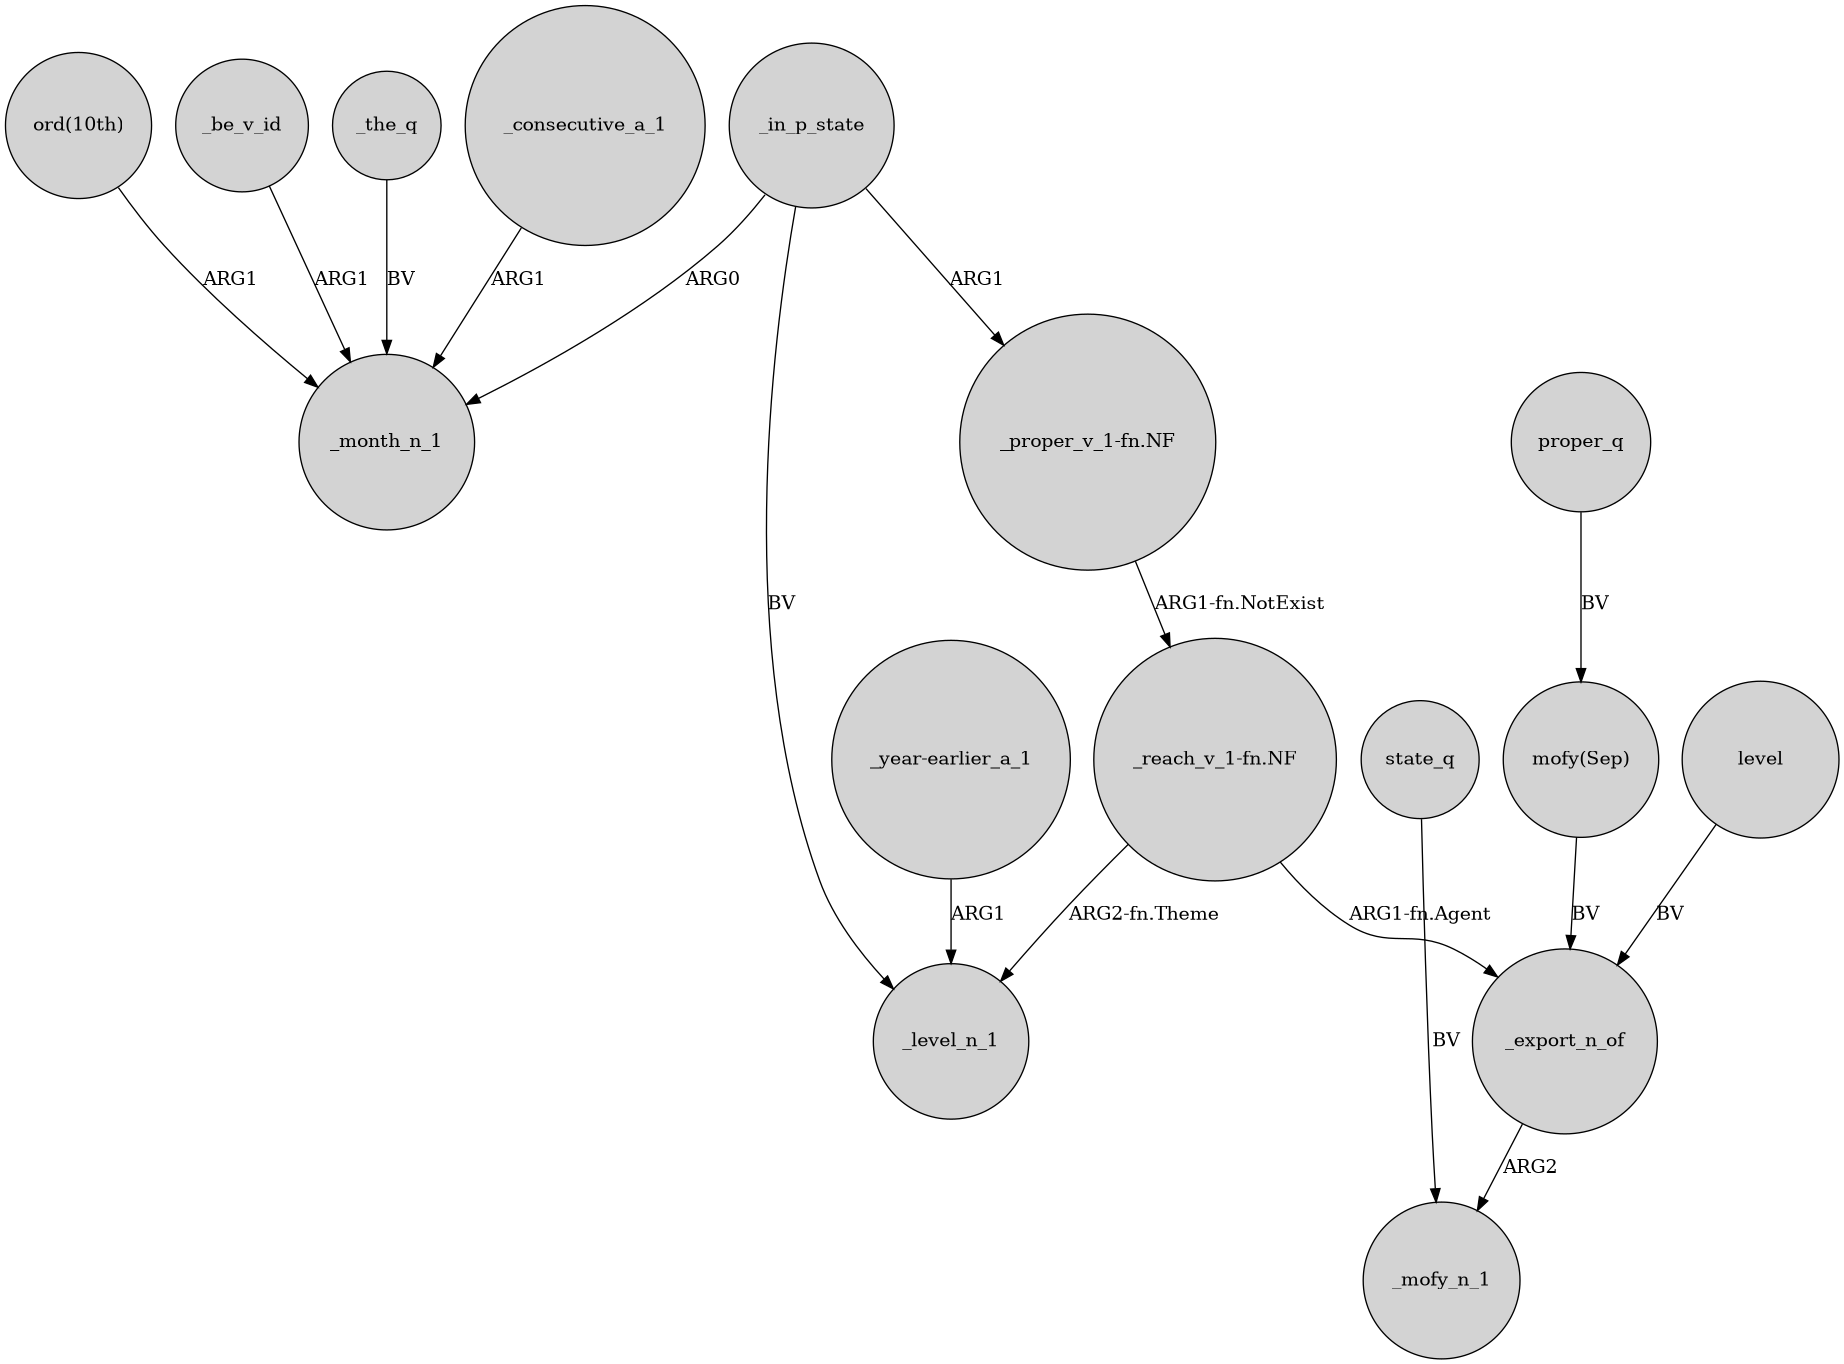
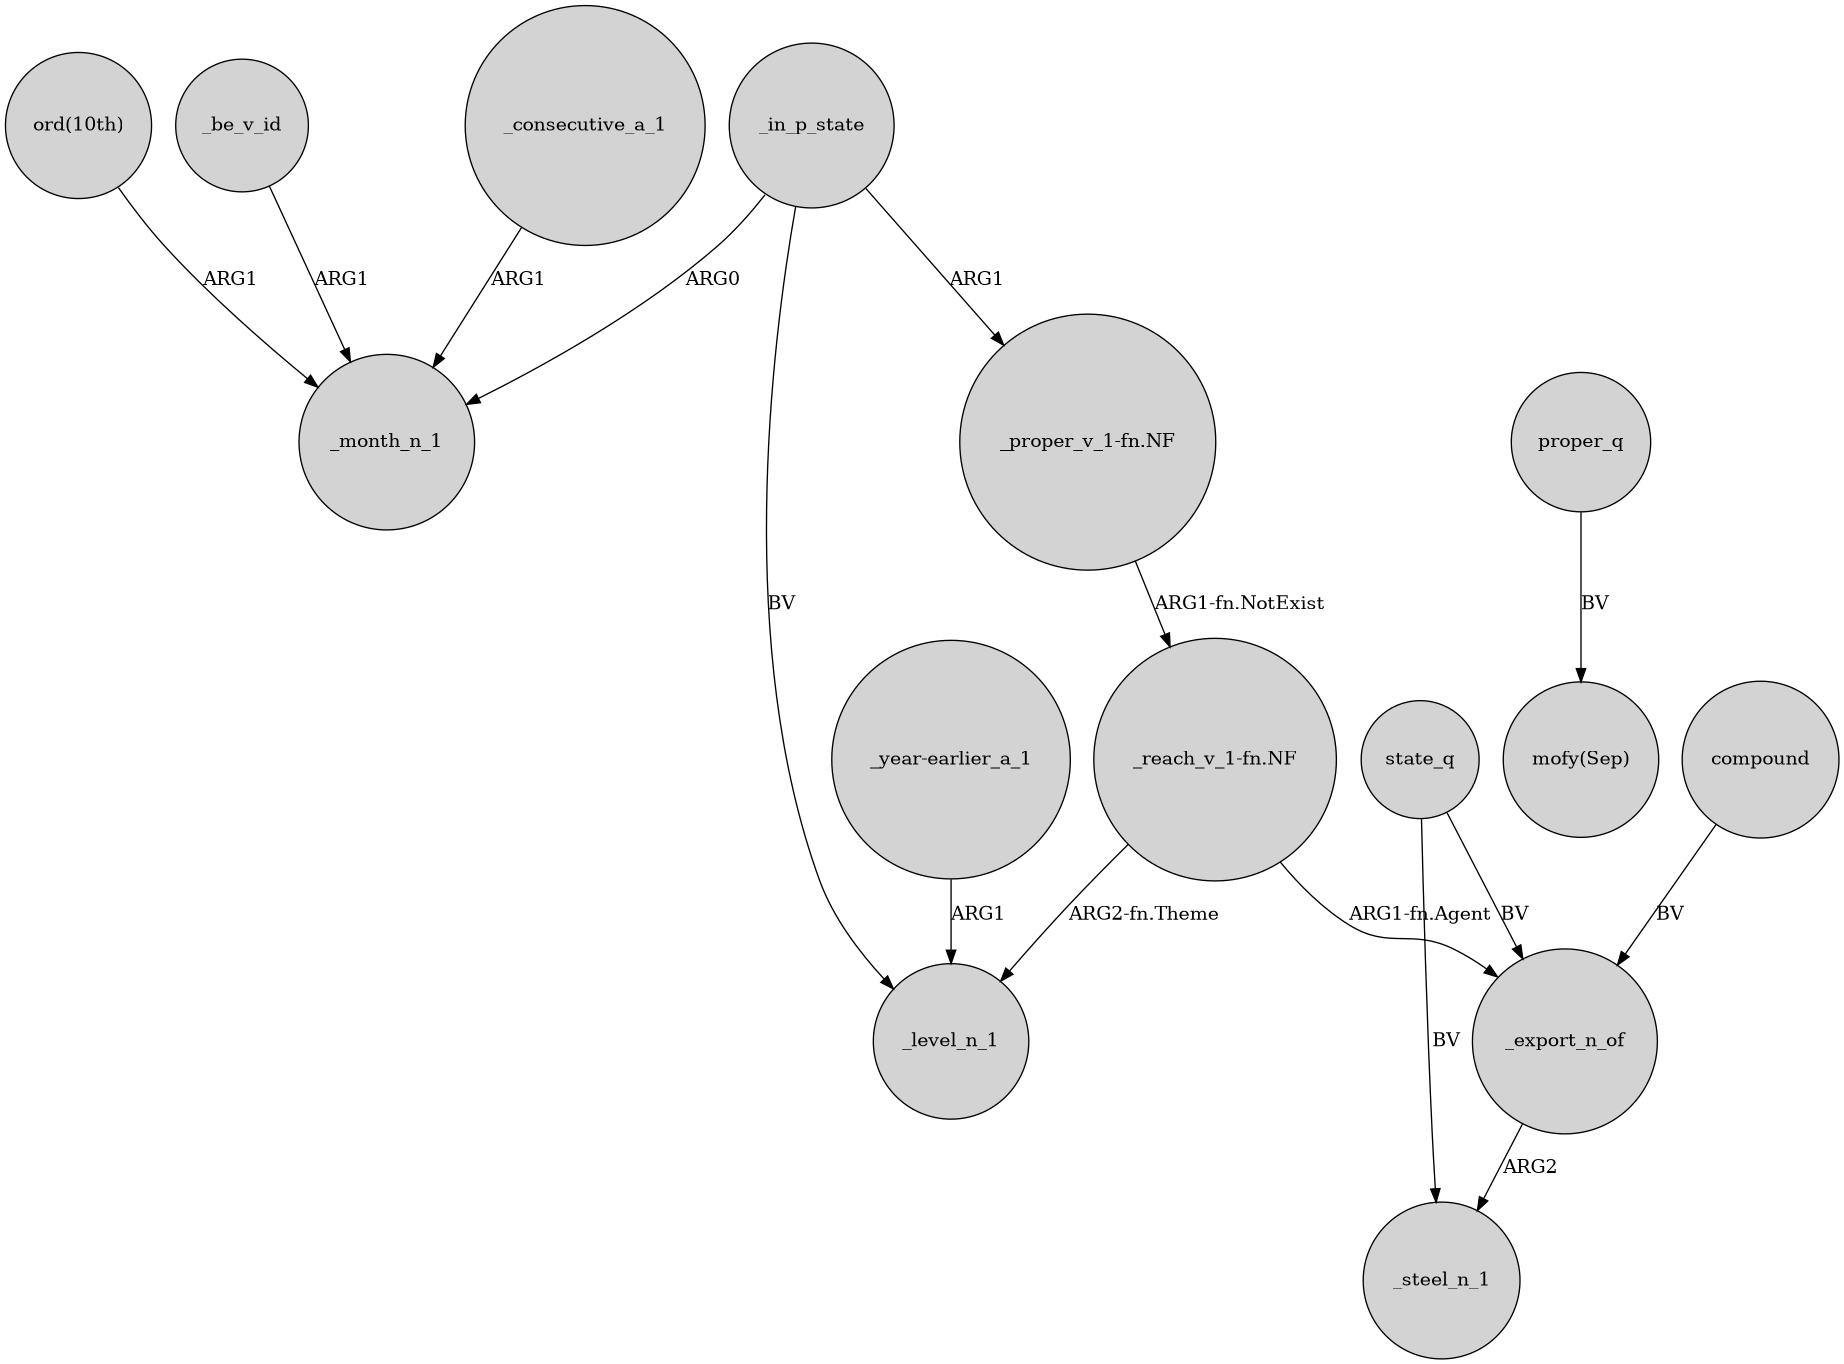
node "_the_q": removed
node "level": label "level" -> "compound"
edge "mofy(Sep)" -> "_export_n_of": now "state_q" -> "_export_n_of"
node "_mofy_n_1": label "_mofy_n_1" -> "_steel_n_1"
